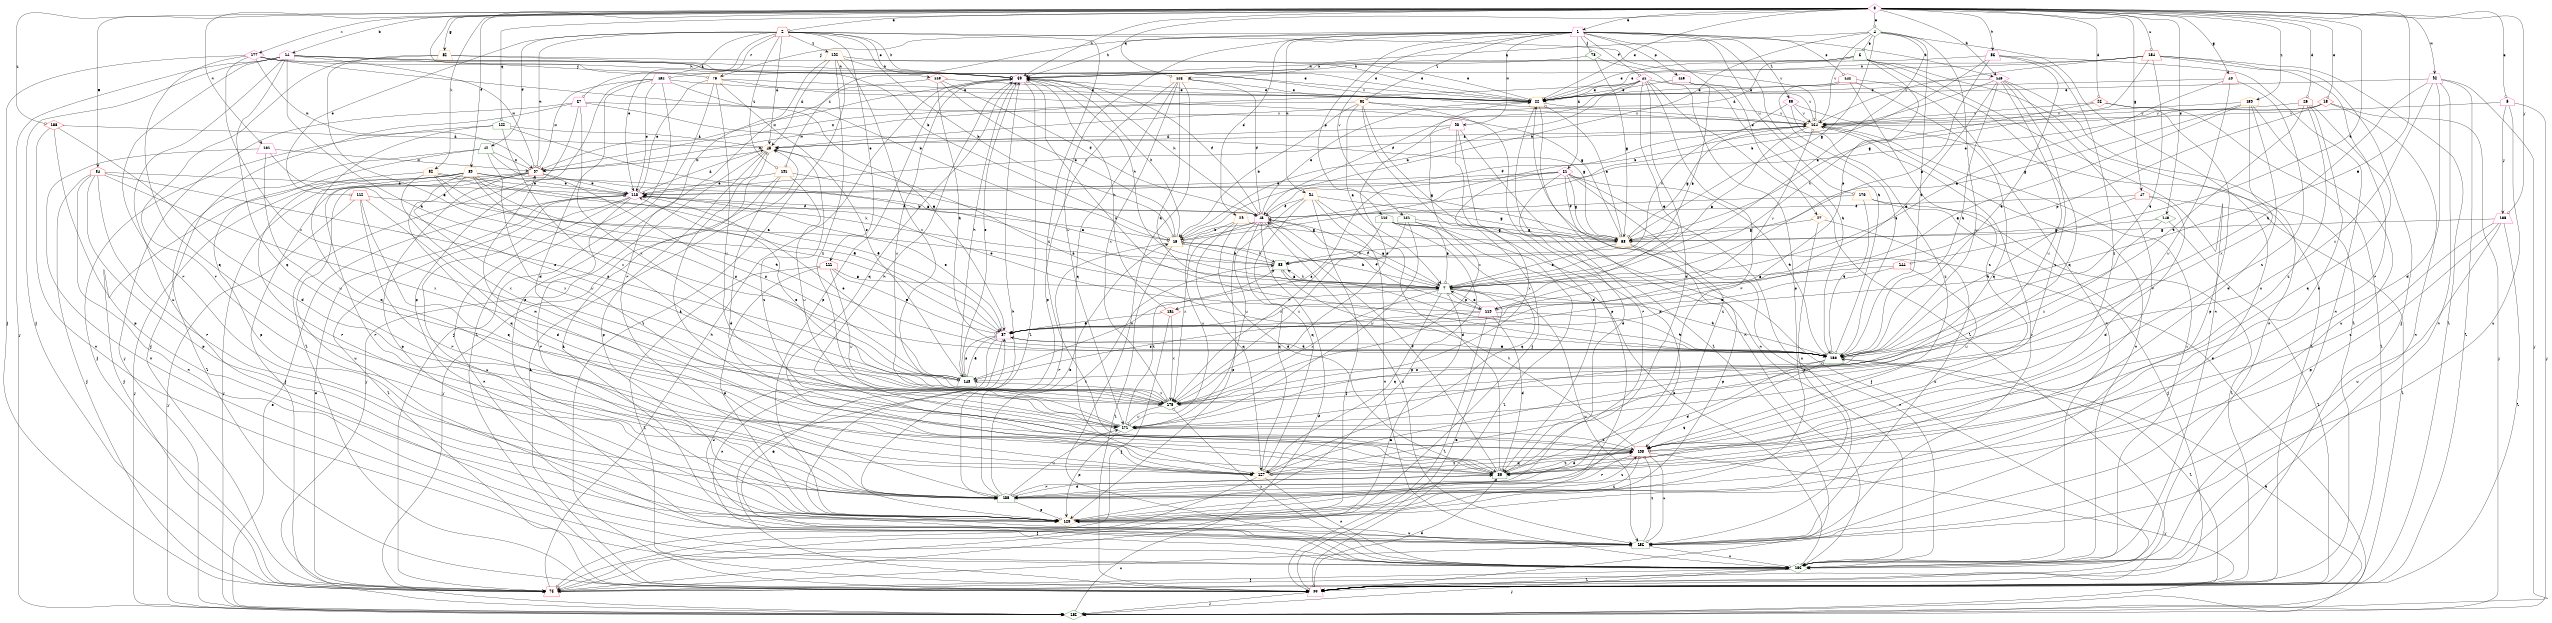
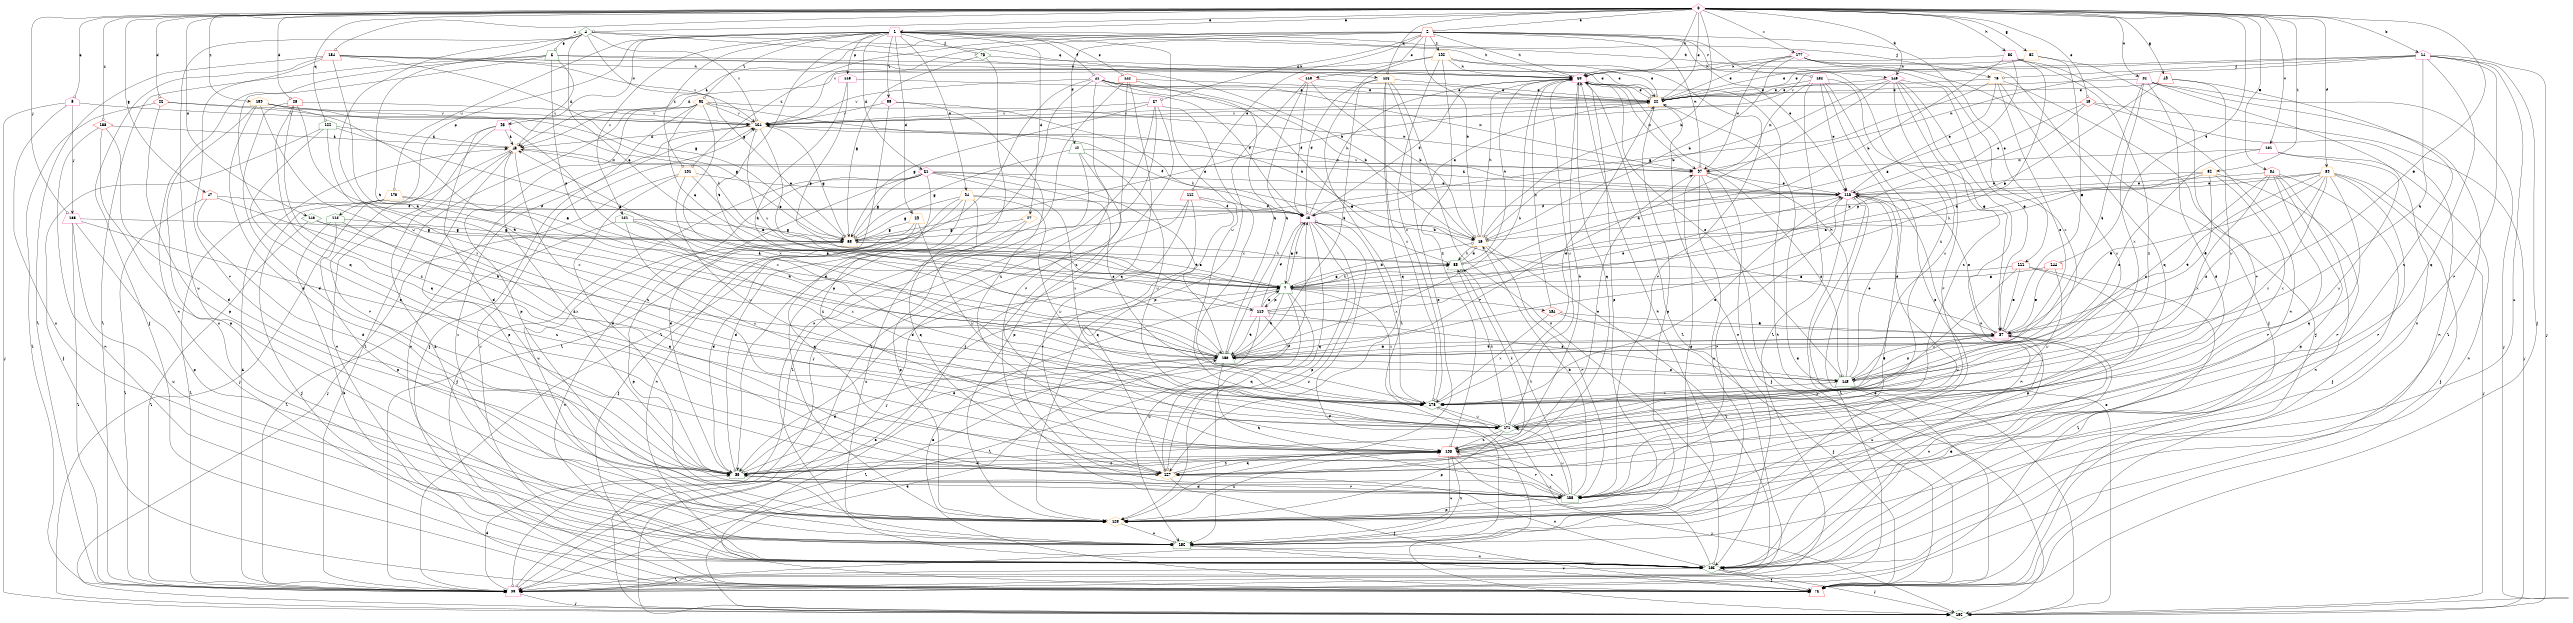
edge "116" -> "178": now "86" -> "178"
